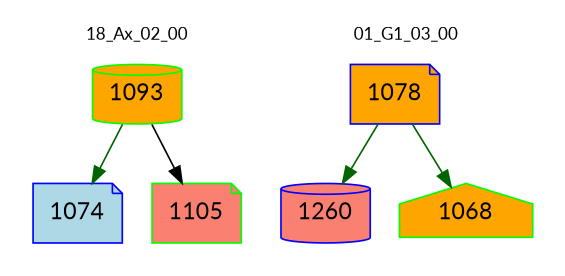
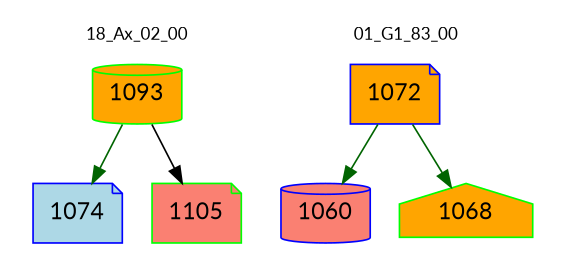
cluster "01_G1_03_00": label "01_G1_03_00" -> "01_G1_83_00"
node "1078": label "1078" -> "1072"
node "1260": label "1260" -> "1060"
